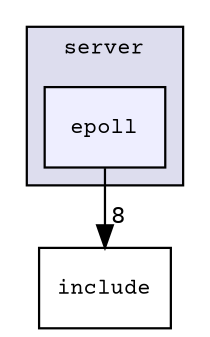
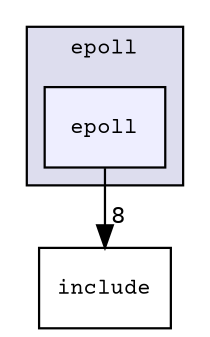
cluster "server": label "server" -> "epoll"
